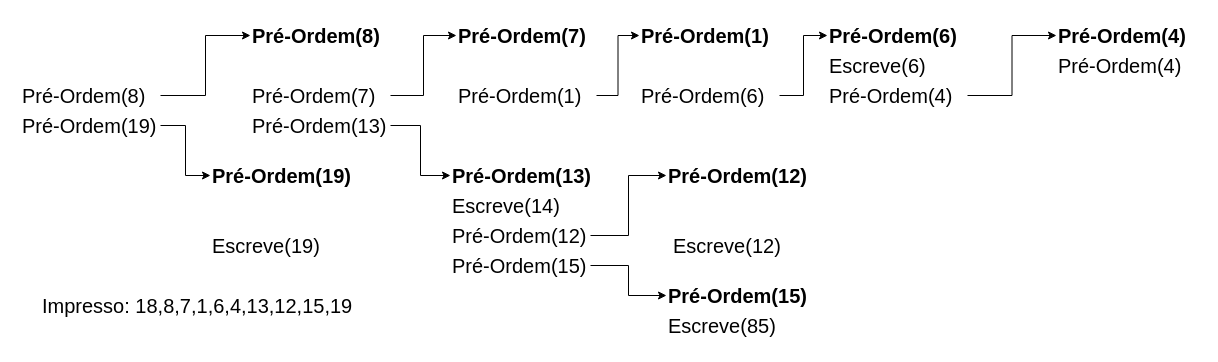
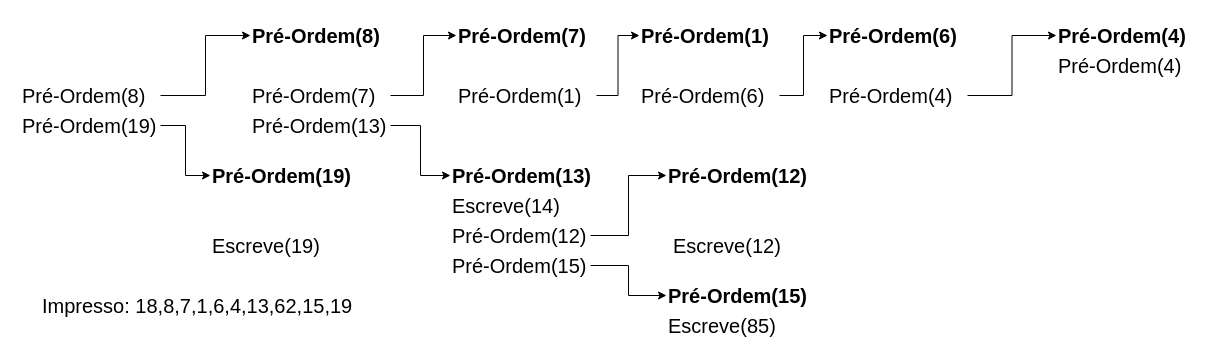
node "Escreve(6)": removed
node "Impresso: 18,8,7,1,6,4,13,12,15,19": label "Impresso: 18,8,7,1,6,4,13,12,15,19" -> "Impresso: 18,8,7,1,6,4,13,62,15,19"
